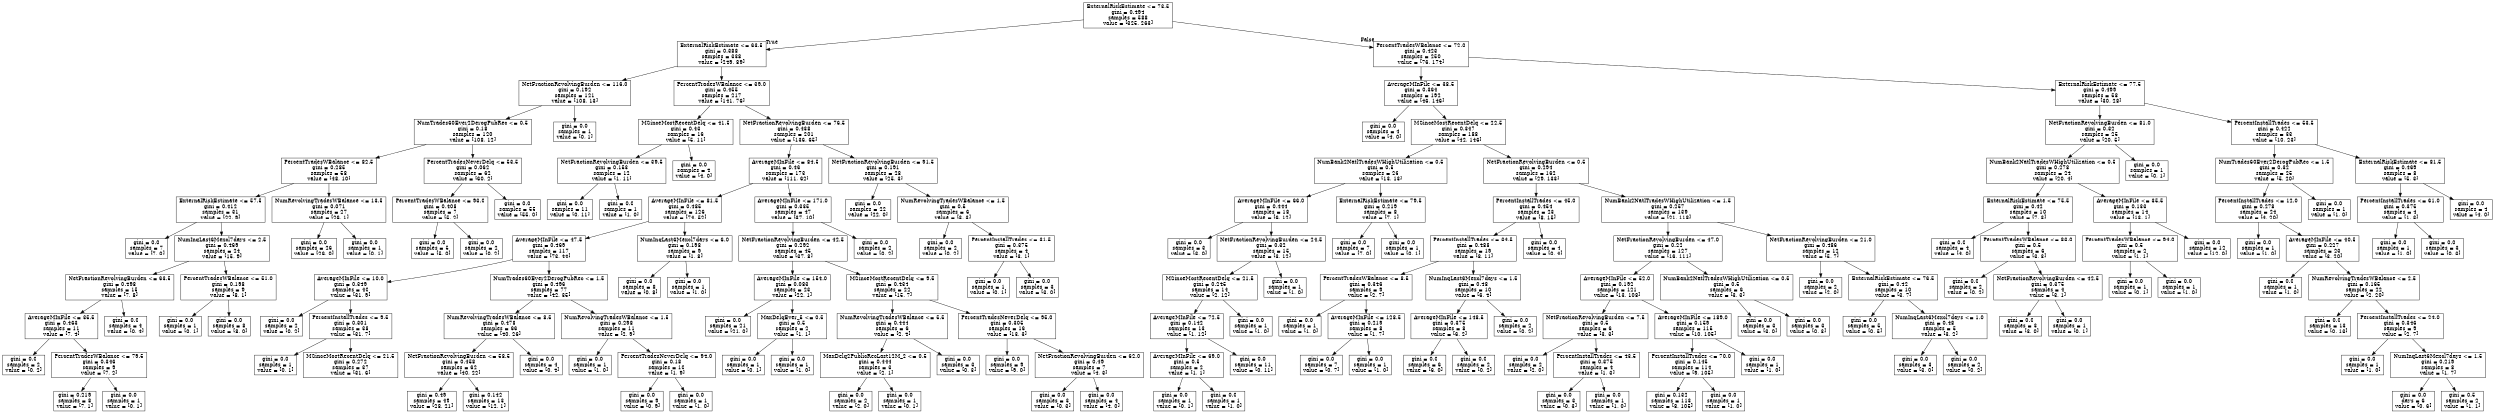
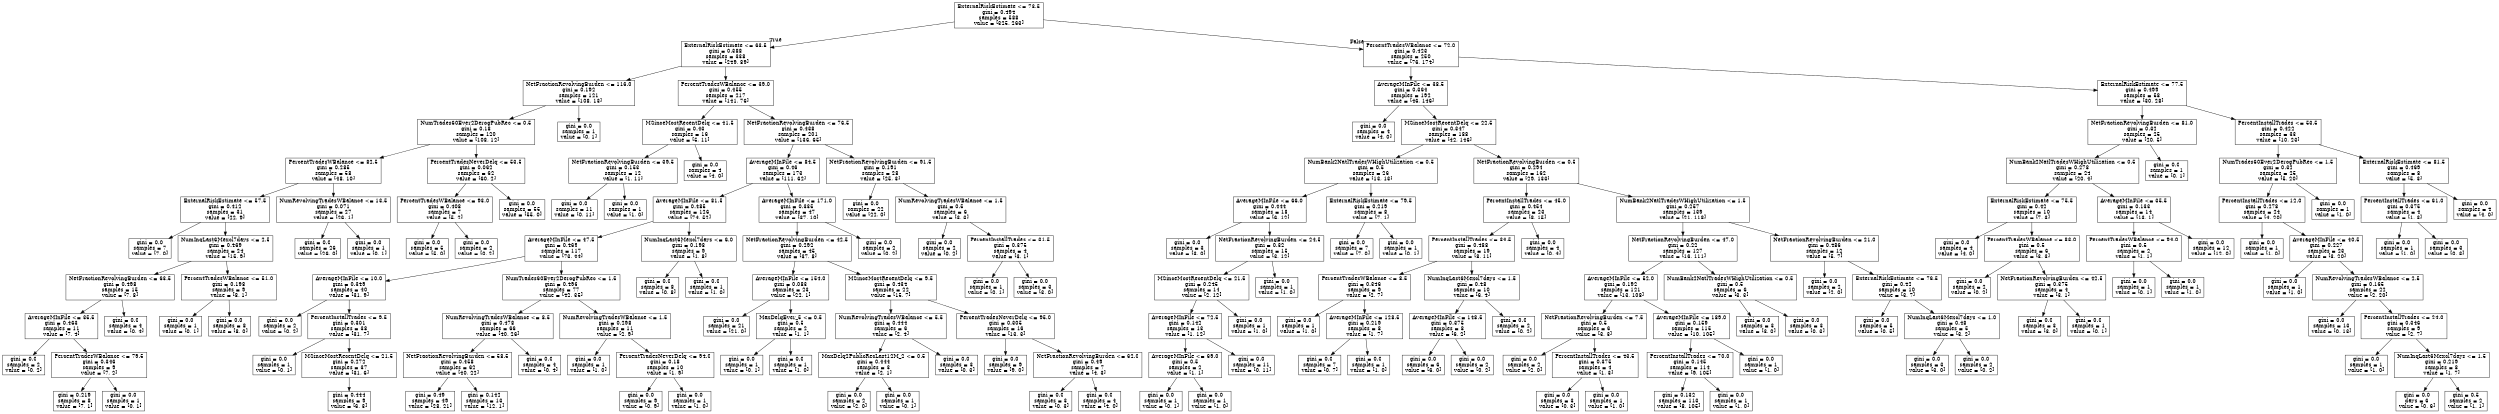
node "gini = 0.444 samples = 9 value = [6, 3]": added
